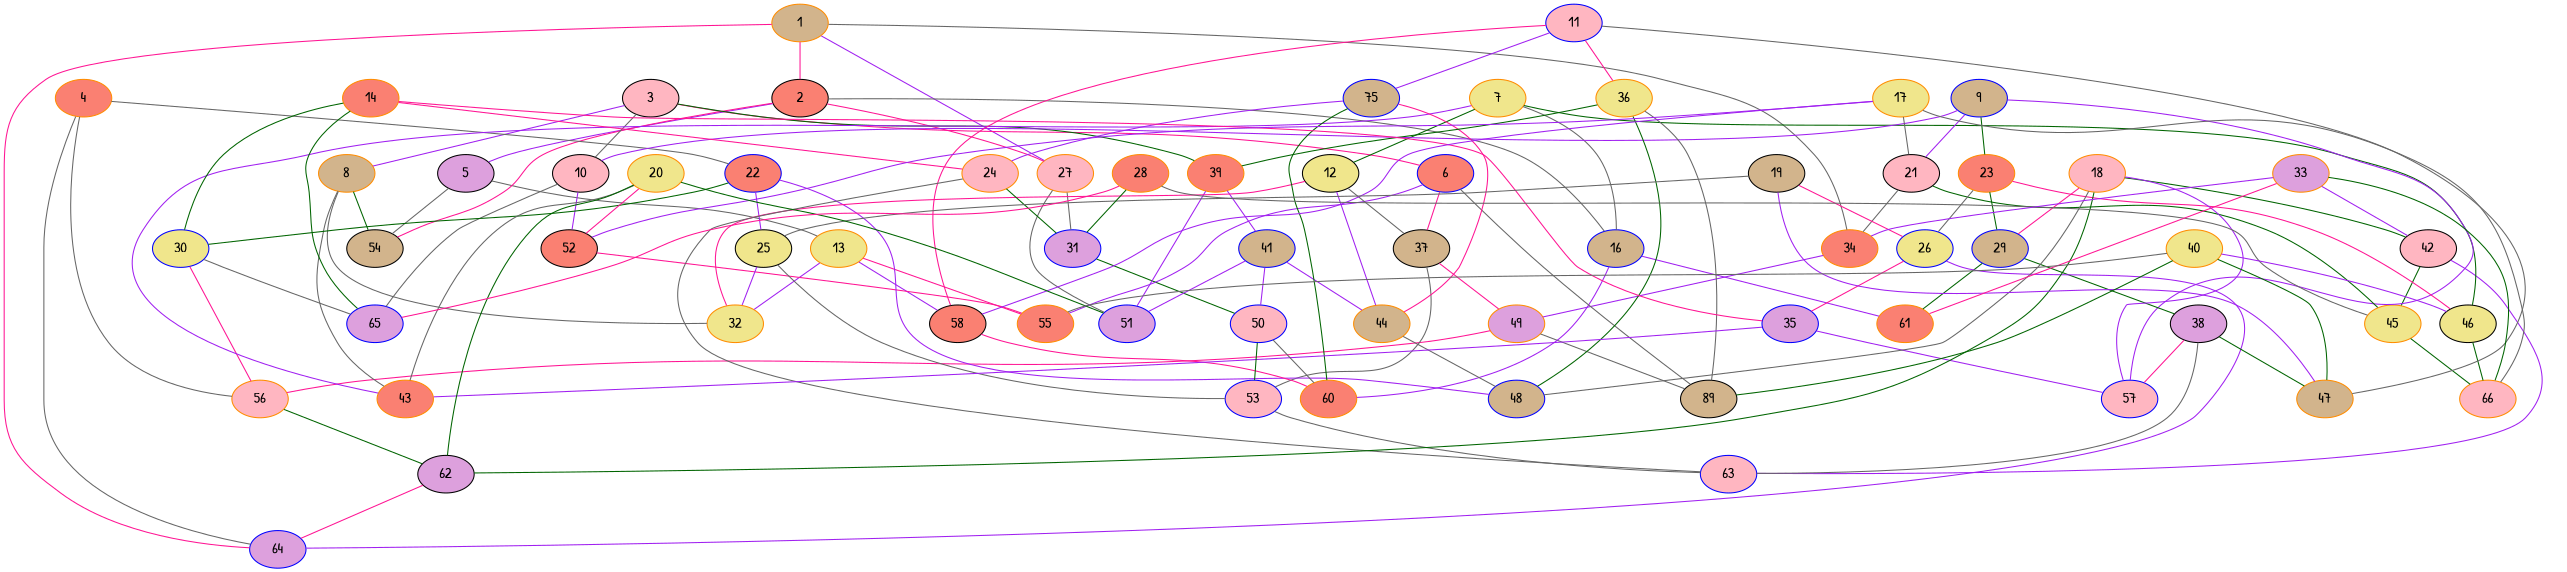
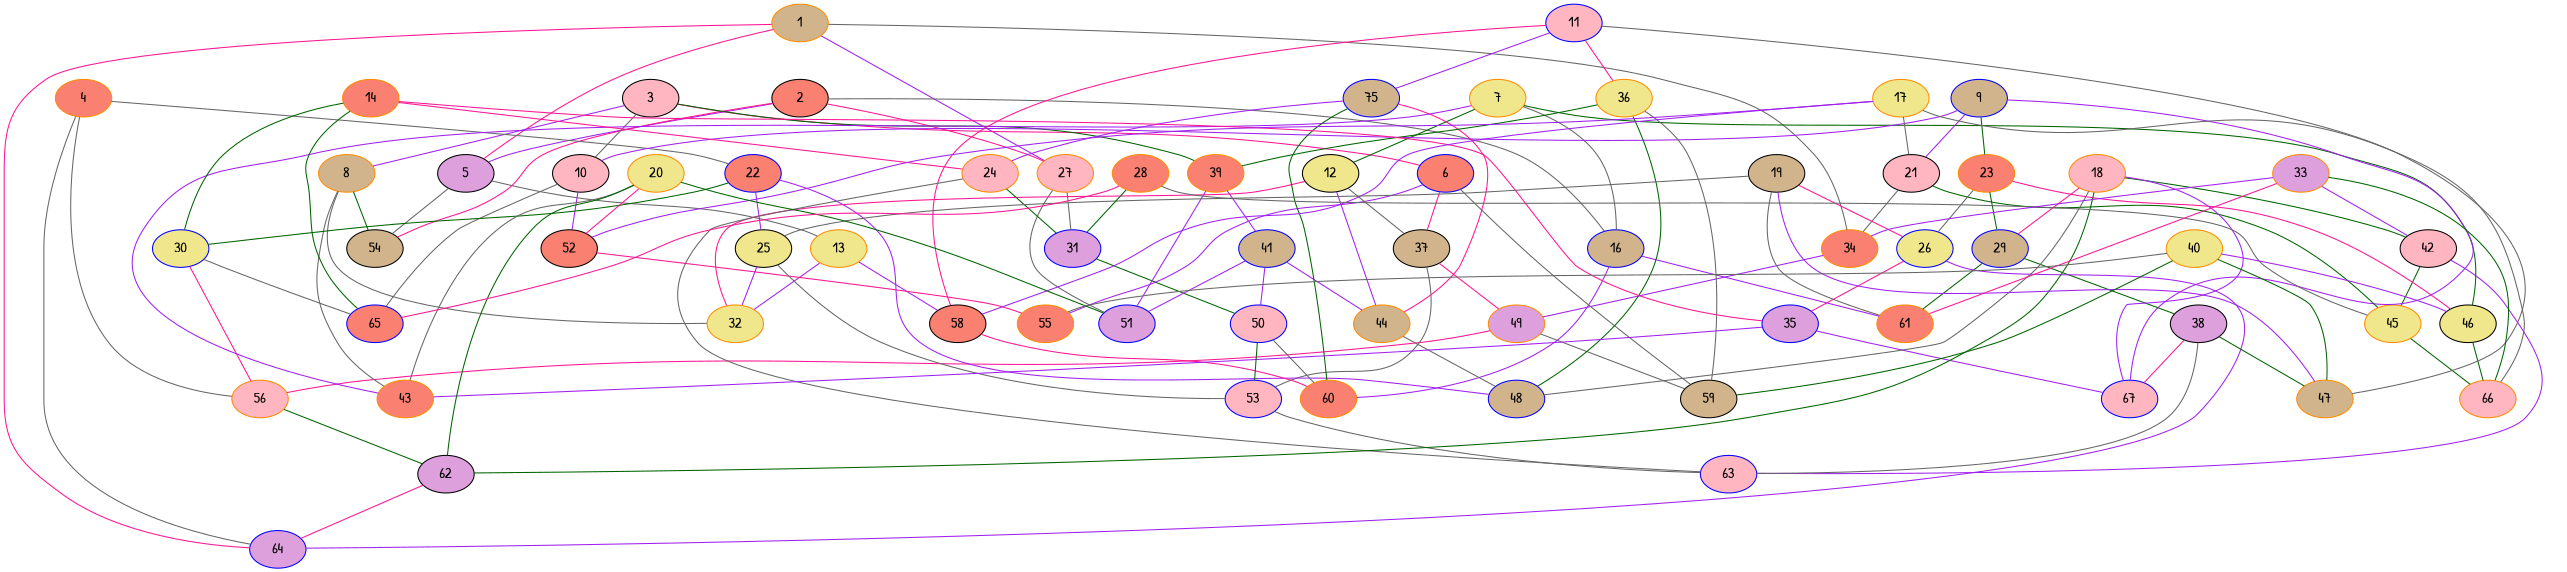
edge "1" -- "2": now "1" -- "5"
edge "19" -- "61": added
edge "13" -- "55": removed
node "65": fillcolor plum -> salmon
node "89": label "89" -> "59"
node "57": label "57" -> "67"
